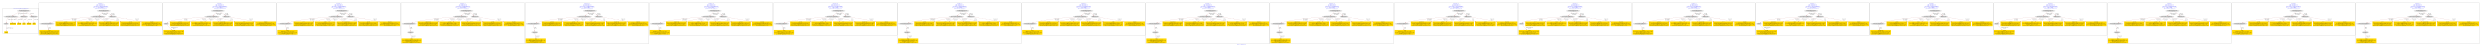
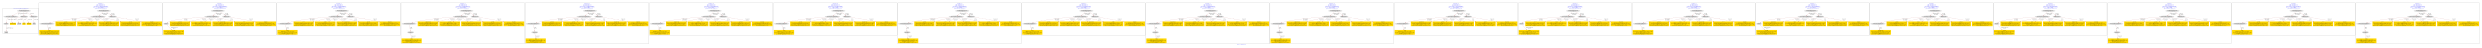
node "CAPTION": fillcolor gold -> lightgray
node "VIDEO": fillcolor gold -> lightgray
node "AUTHOR": fillcolor gold -> lightgray
